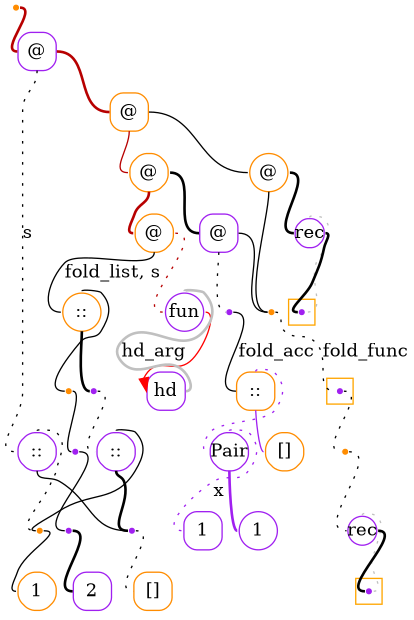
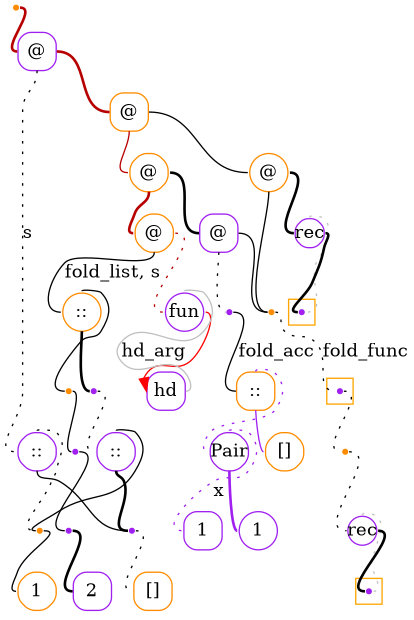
edge "fun" -- "hd": style bold -> solid
